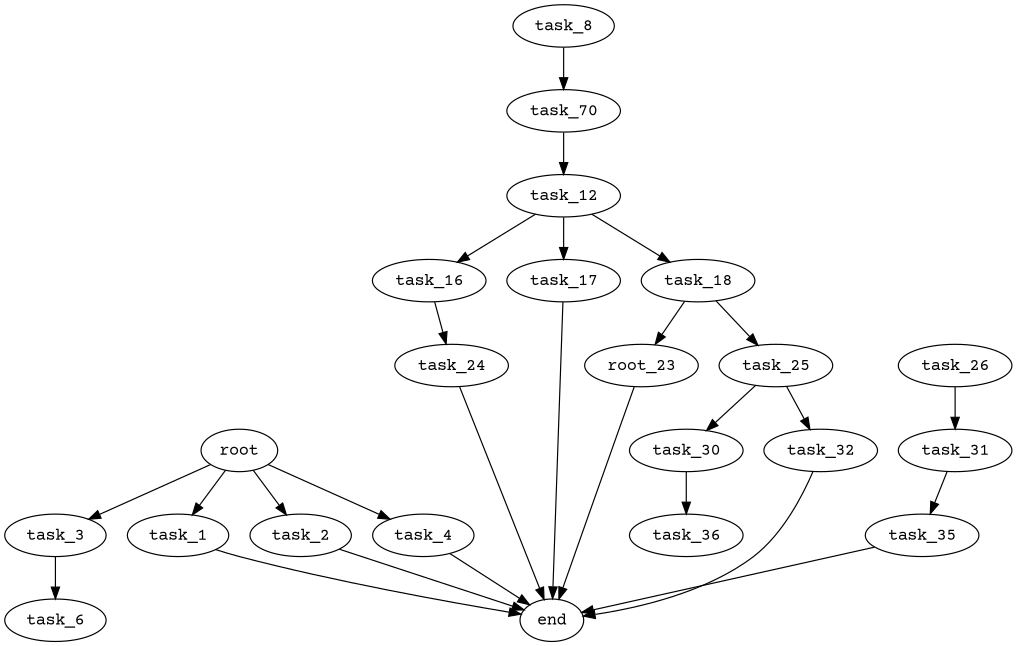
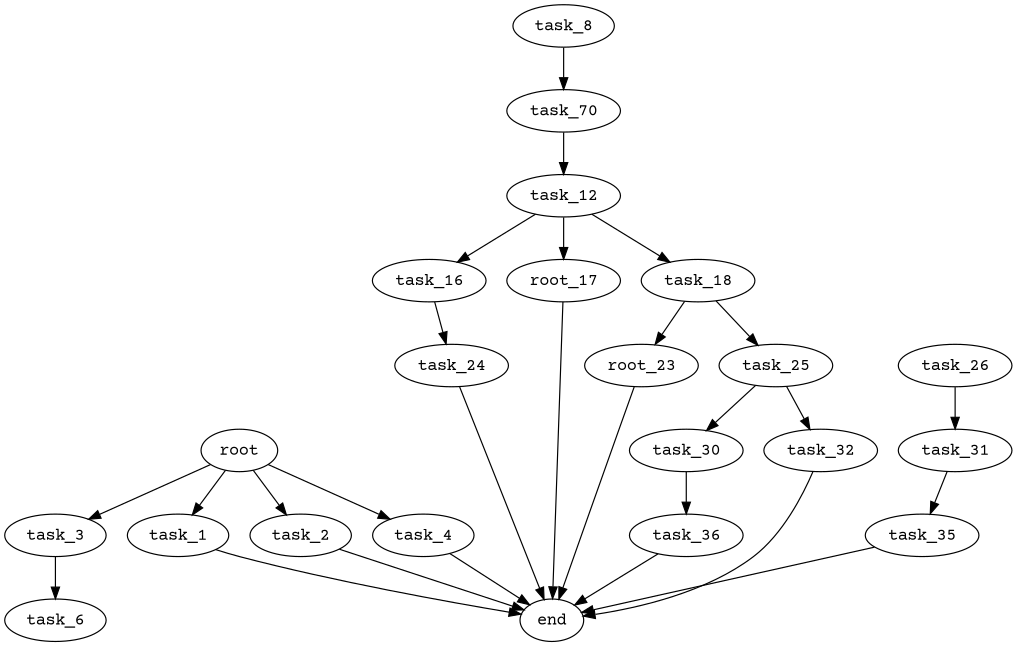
node "task_17": label "task_17" -> "root_17"
edge "task_36" -> "end": added
